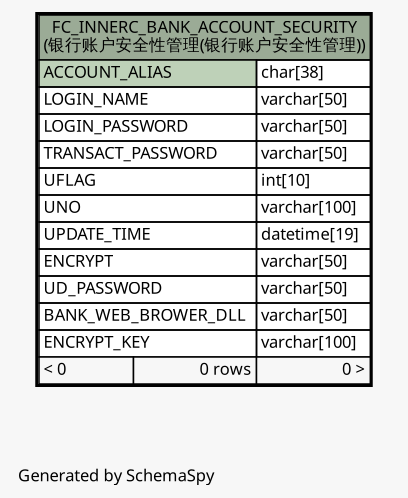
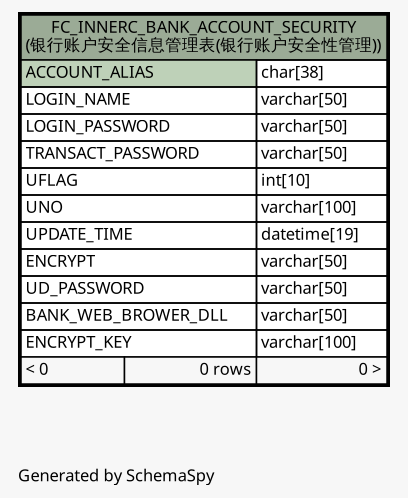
node "FC_INNERC_BANK_ACCOUNT_SECURITY": text "(银行账户安全性管理(银行账户安全性管理))" -> "(银行账户安全信息管理表(银行账户安全性管理))"
